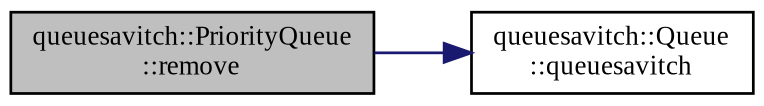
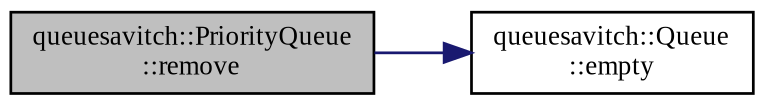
node "queuesavitch::Queue ::queuesavitch": label "queuesavitch::Queue ::queuesavitch" -> "queuesavitch::Queue ::empty"
